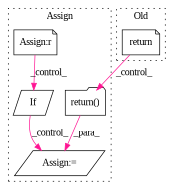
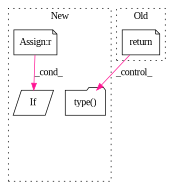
cluster "Assign": label "Assign" -> "New"
edge "Assign:r" -> "If": label "_control_" -> "_cond_"
node "return()": label "return()" -> "type()"
node "Assign:=": removed
